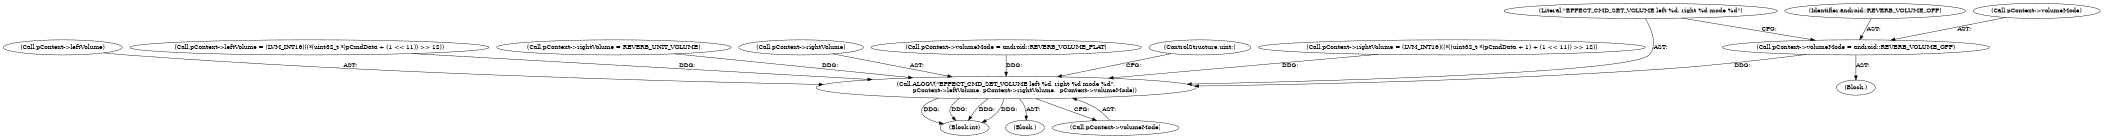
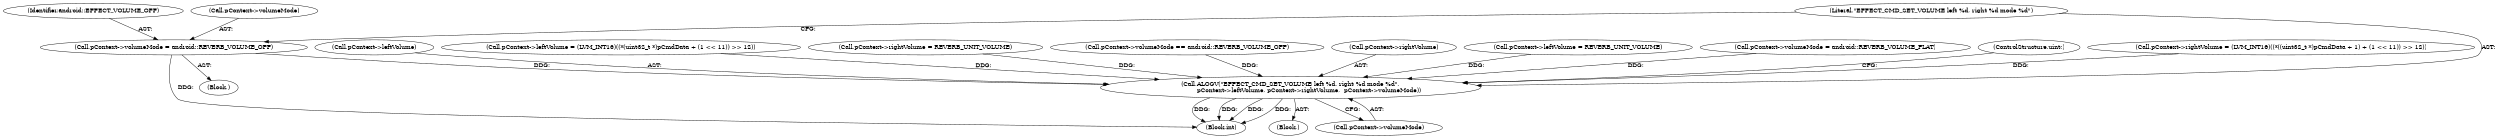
node "(Identifier,android::REVERB_VOLUME_OFF)": label "(Identifier,android::REVERB_VOLUME_OFF)" -> "(Identifier,android::EFFECT_VOLUME_OFF)"
node "(Call,pContext->volumeMode == android::REVERB_VOLUME_OFF)": added
node "(Call,pContext->leftVolume = REVERB_UNIT_VOLUME)": added
edge "(Call,pContext->volumeMode = android::REVERB_VOLUME_OFF)" -> "(Block,int)": added, label "DDG:"
